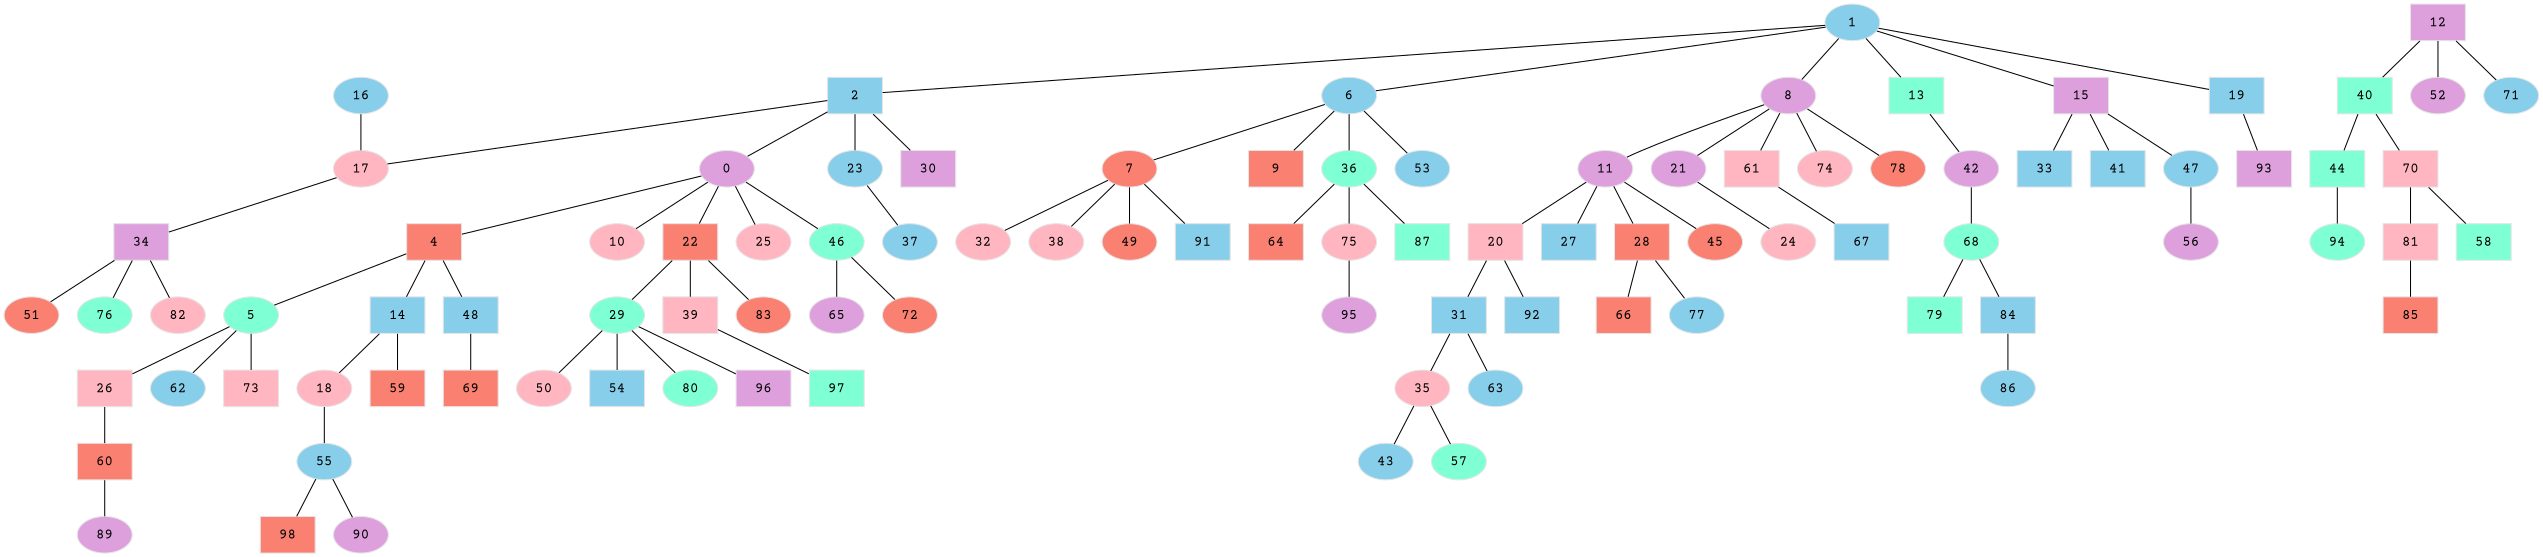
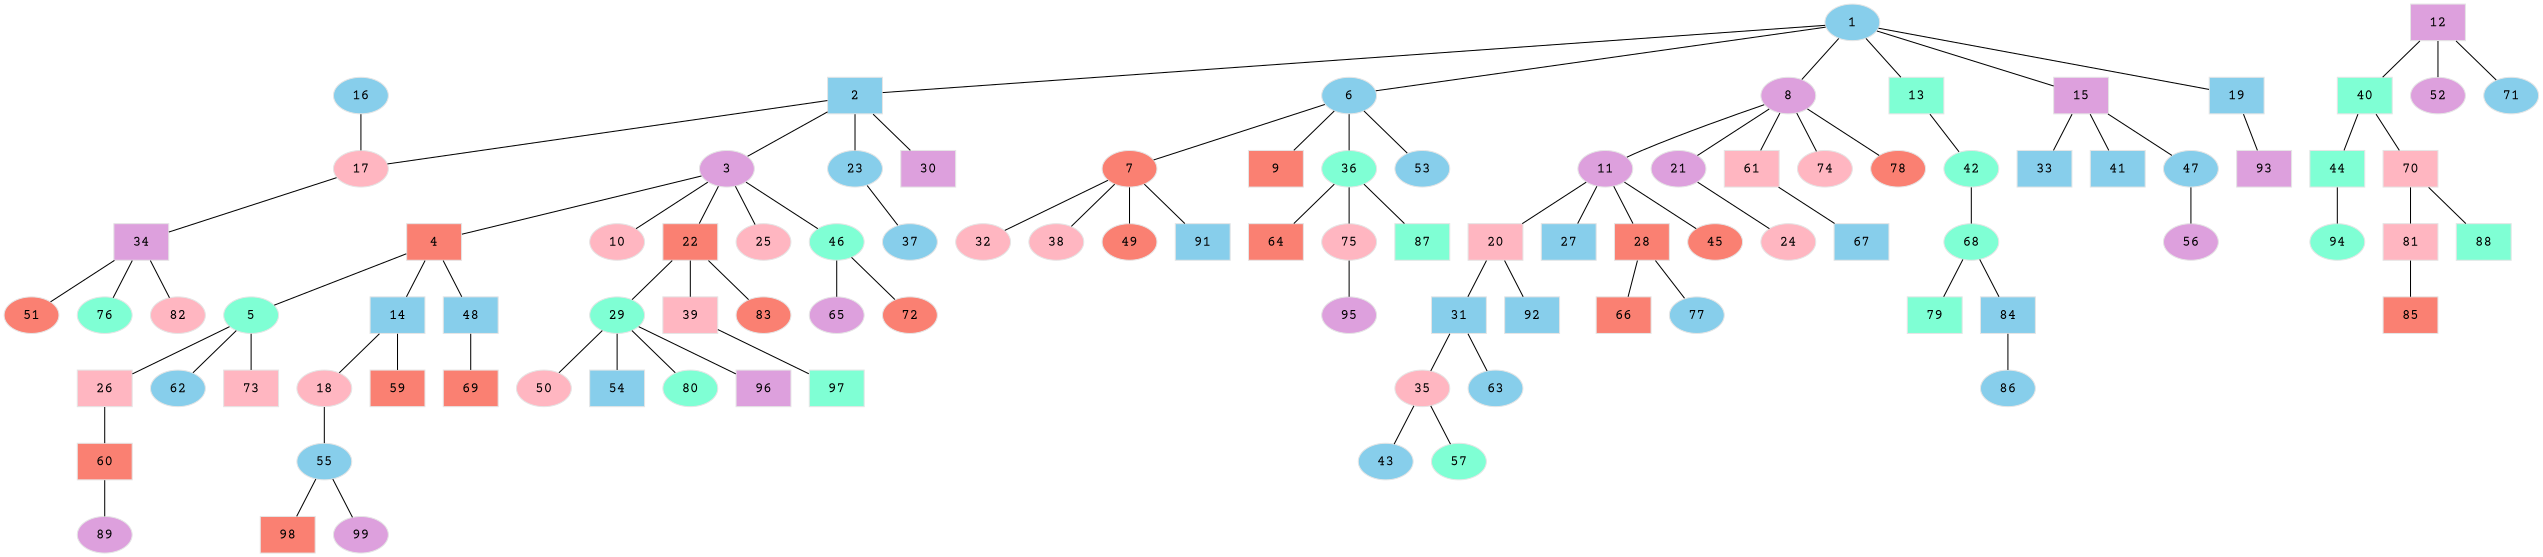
node "0": label "0" -> "3"
node "42": fillcolor plum -> aquamarine
node "58": label "58" -> "88"
node "90": label "90" -> "99"
